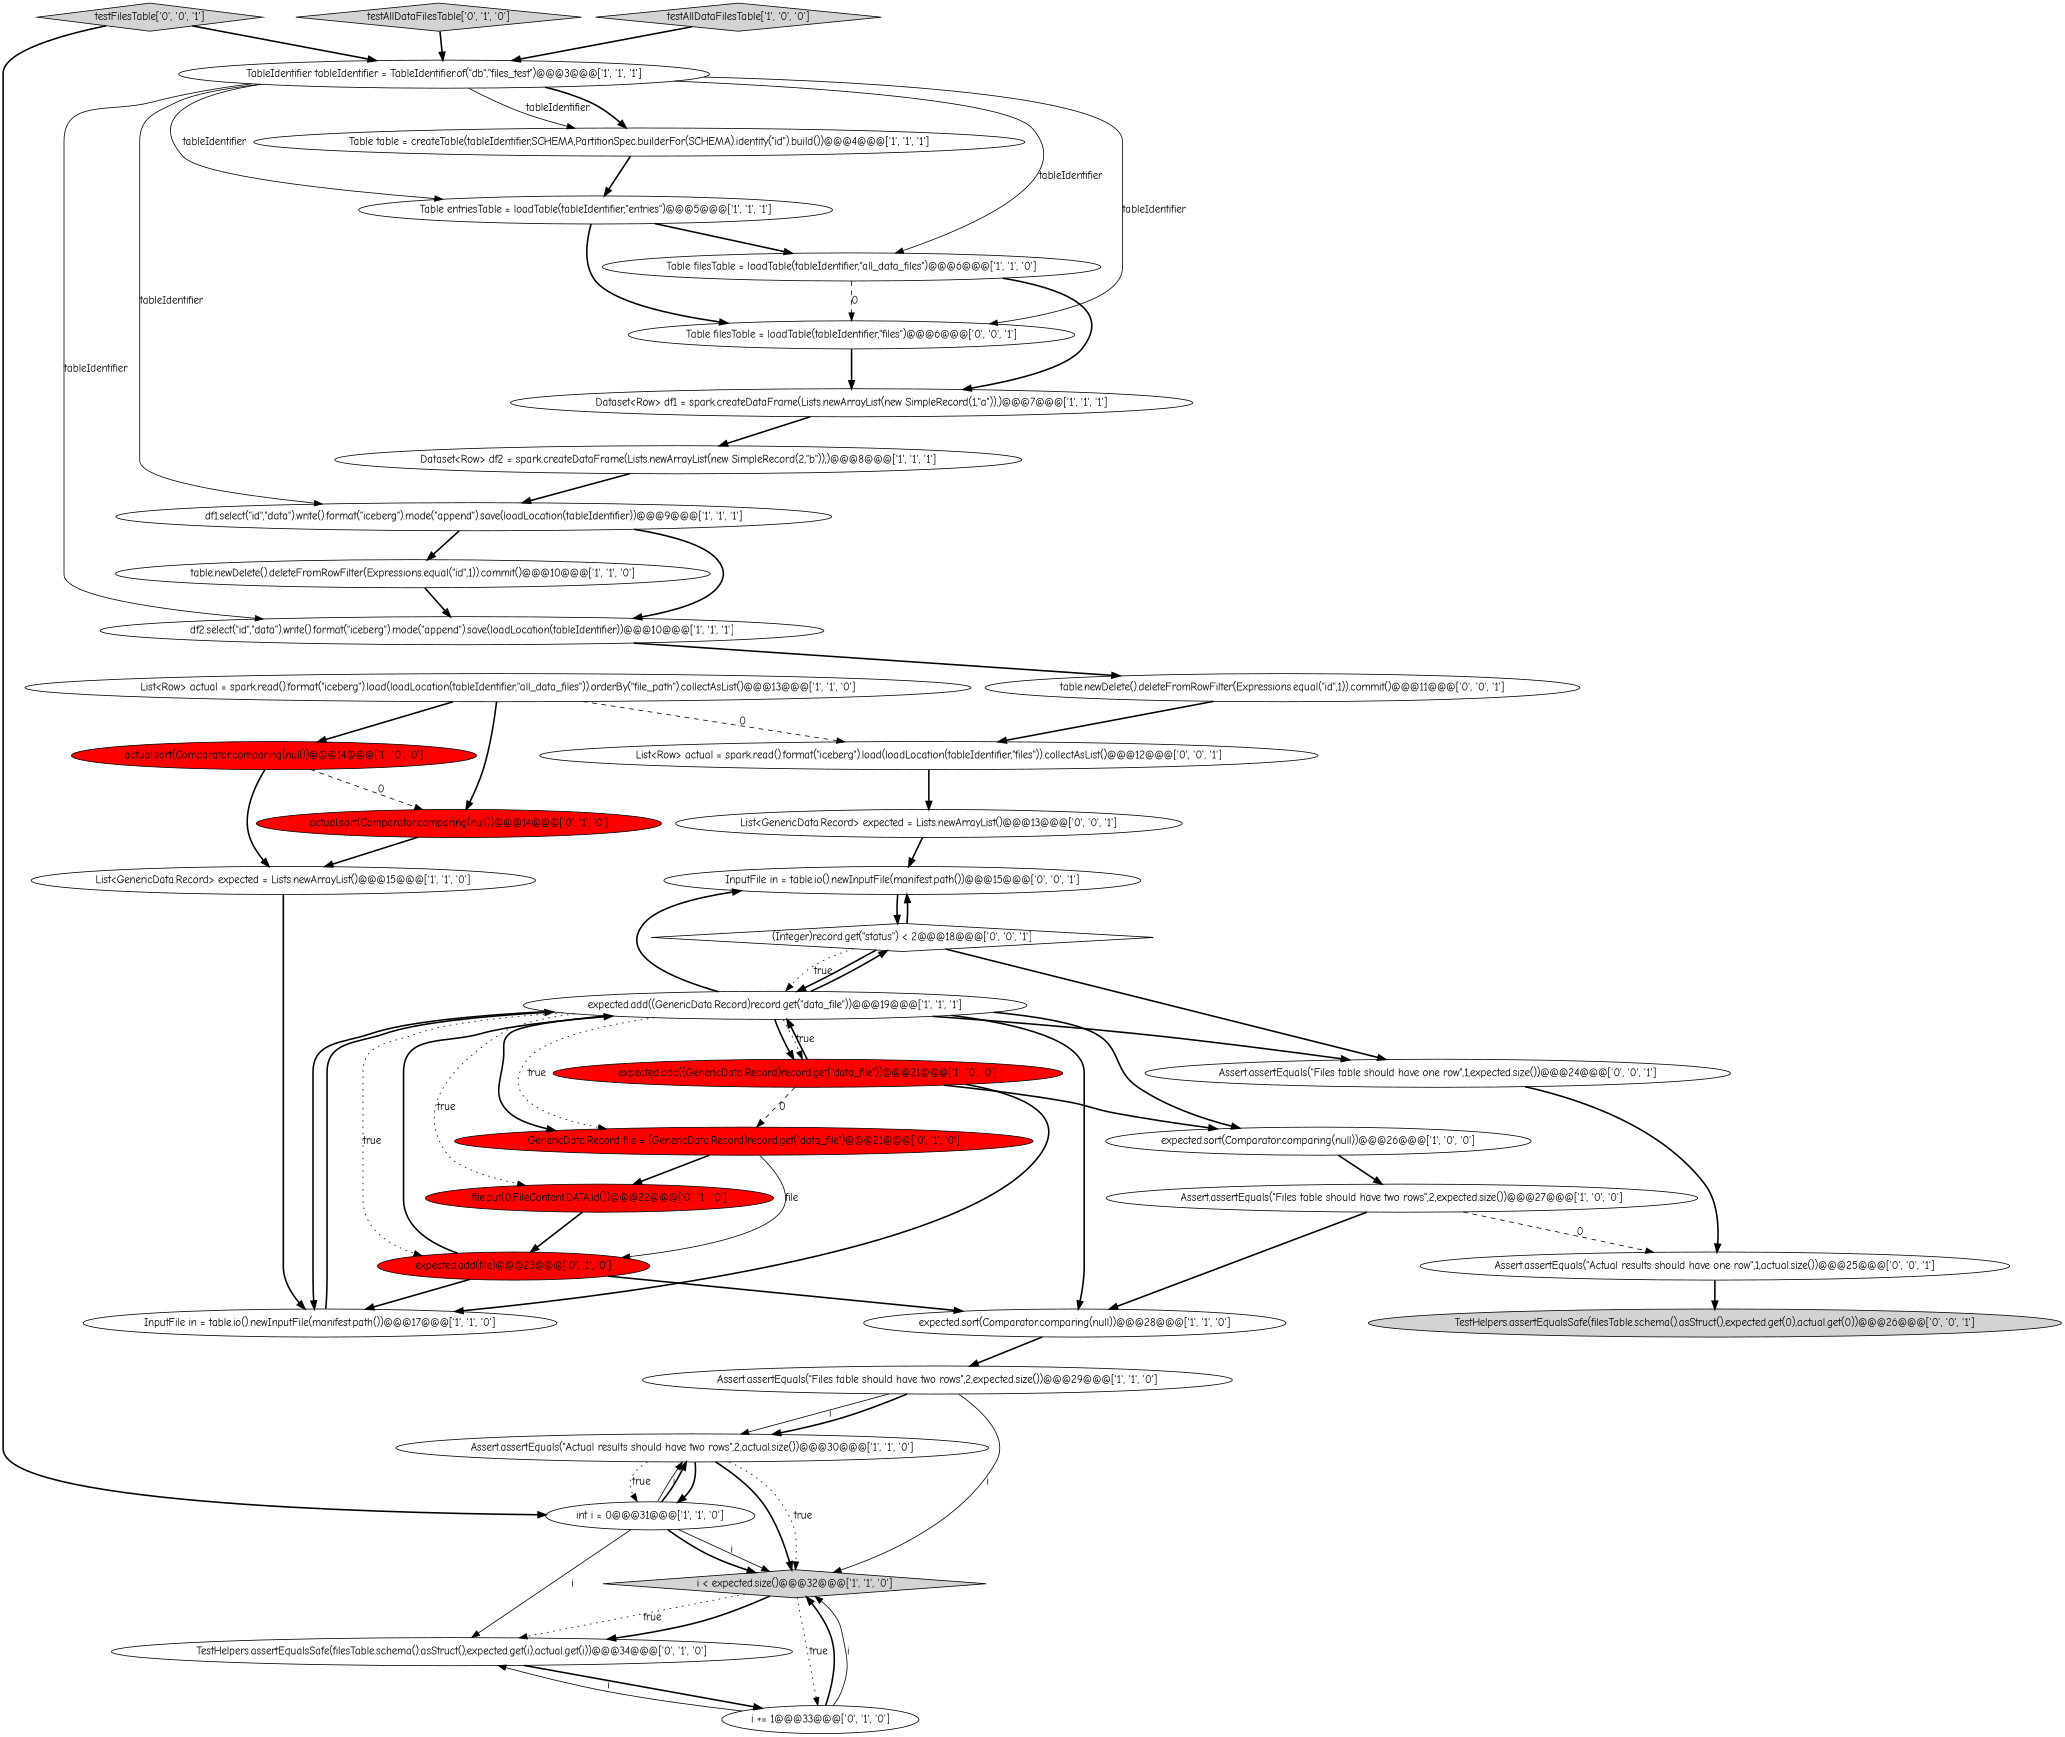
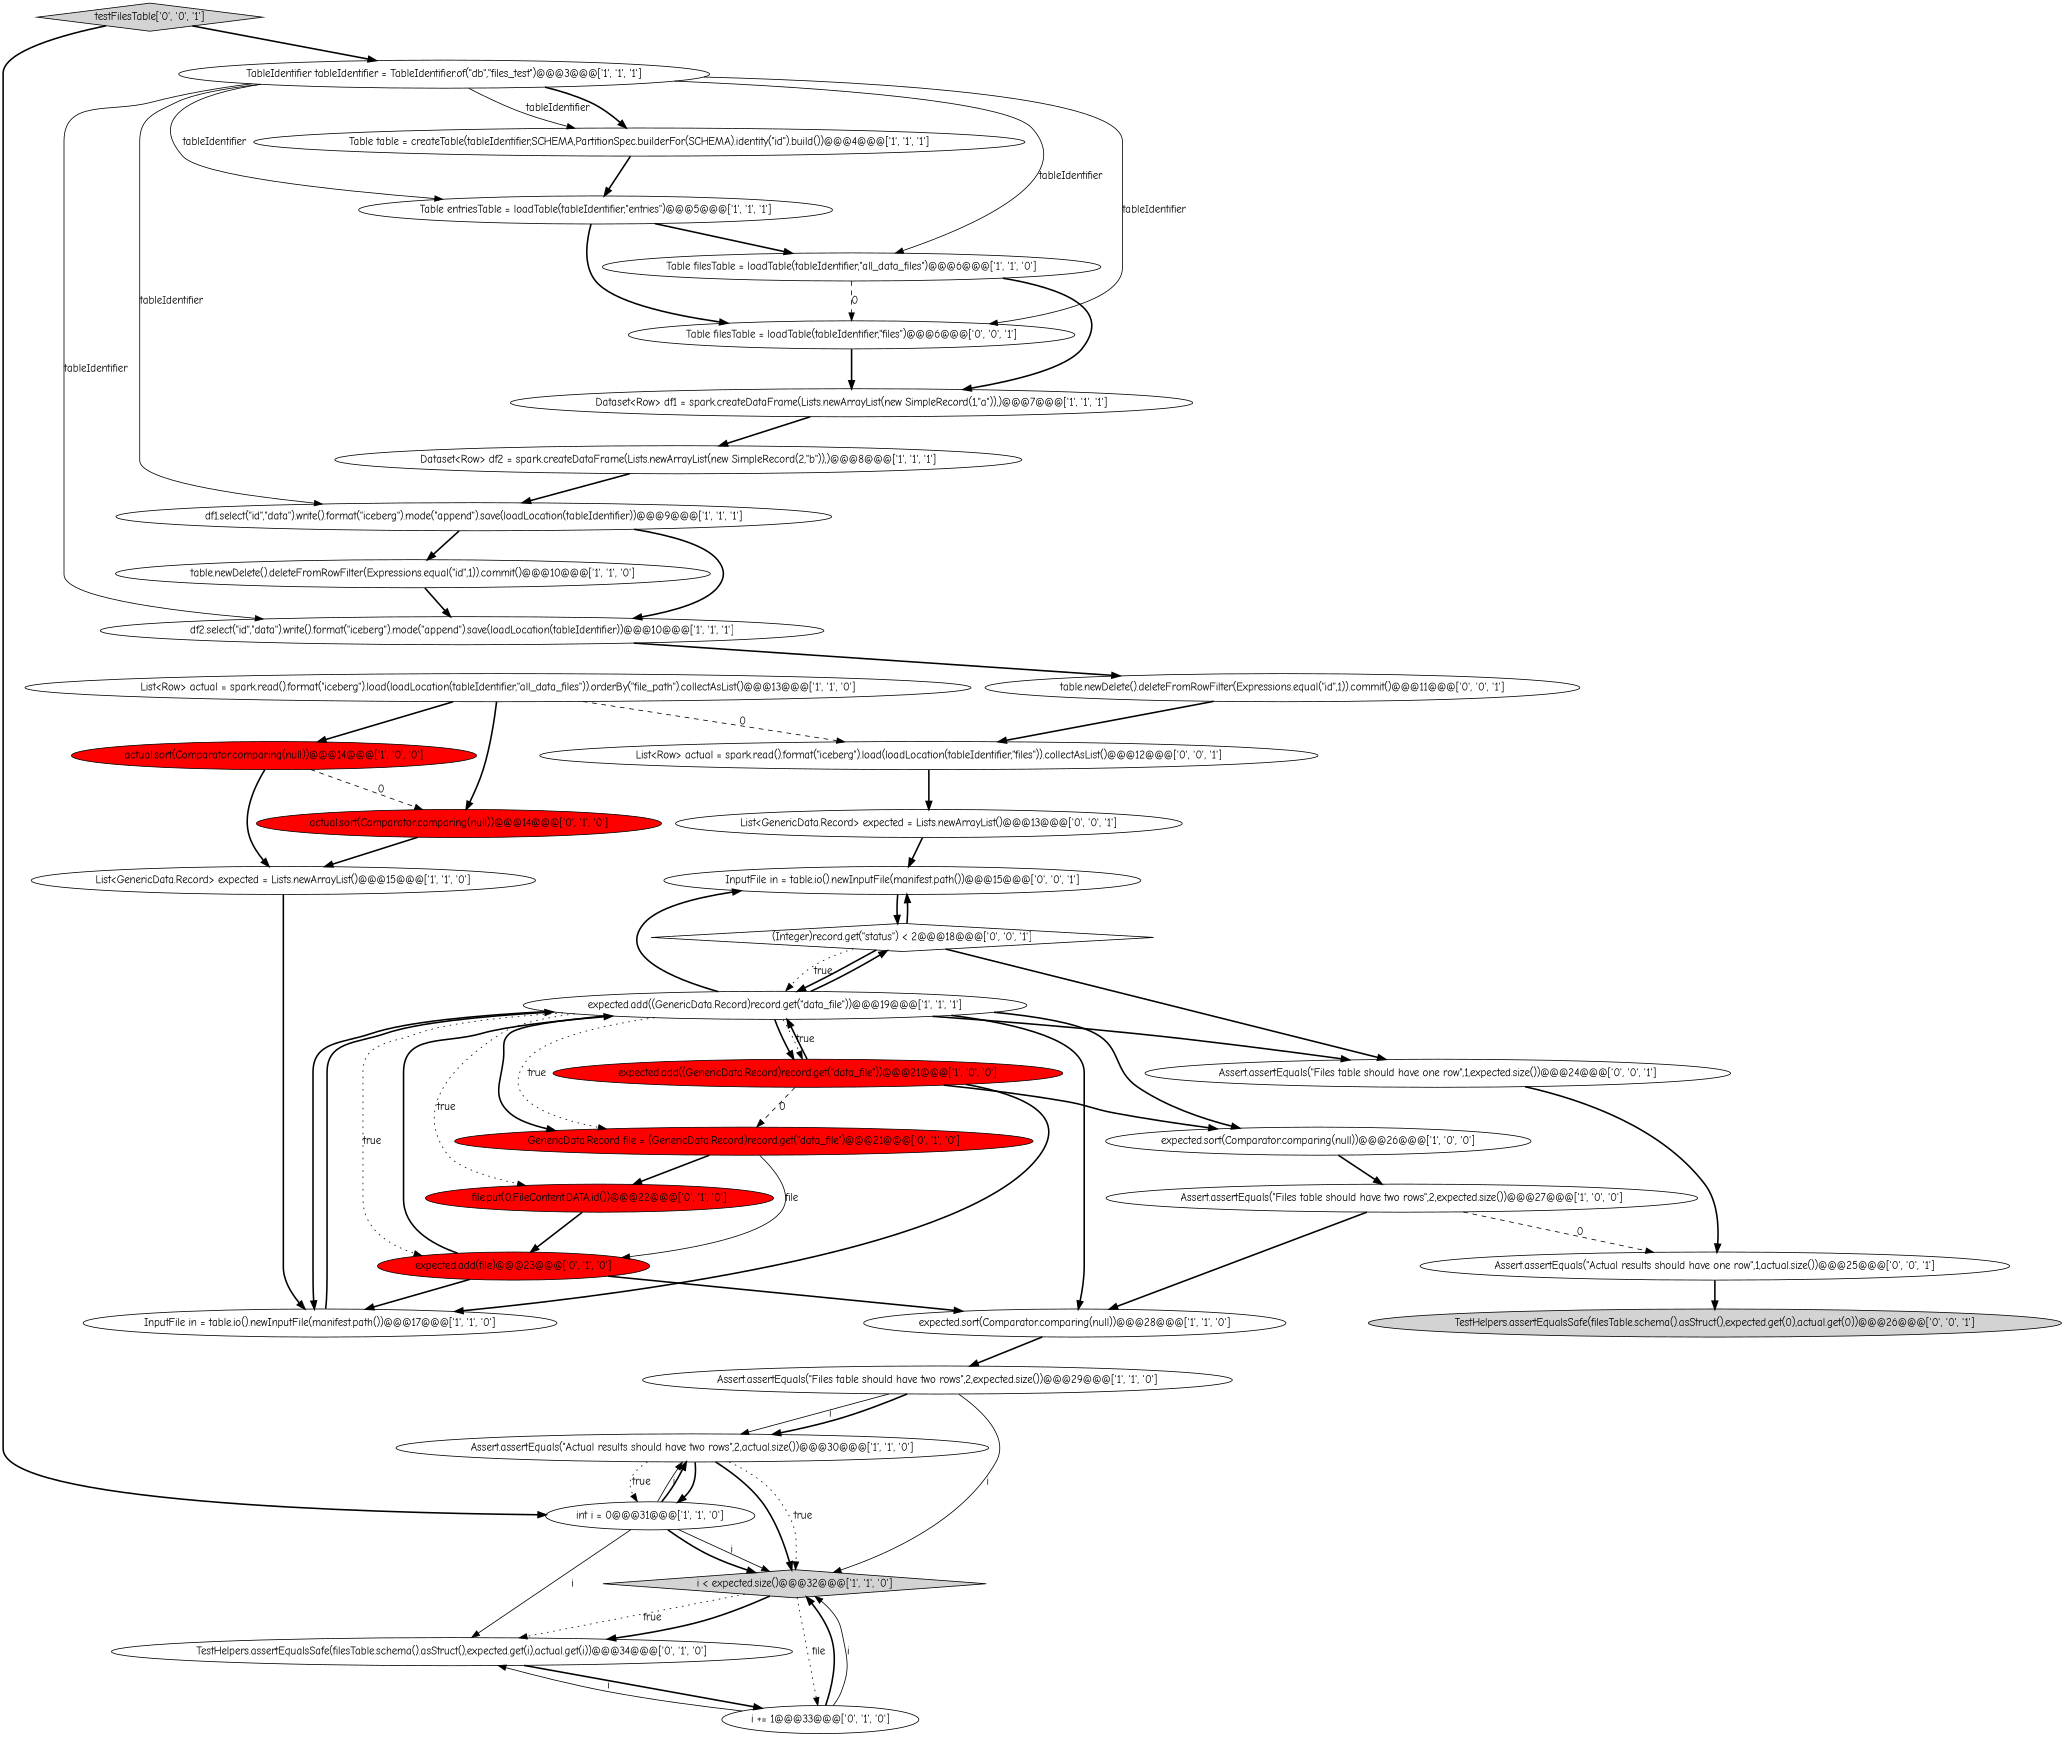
node "testAllDataFilesTable['0', '1', '0']": removed
node "testAllDataFilesTable['1', '0', '0']": removed
edge "i < expected.size()@@@32@@@['1', '1', '0']" -> "i += 1@@@33@@@['0', '1', '0']": label "true" -> "file"
